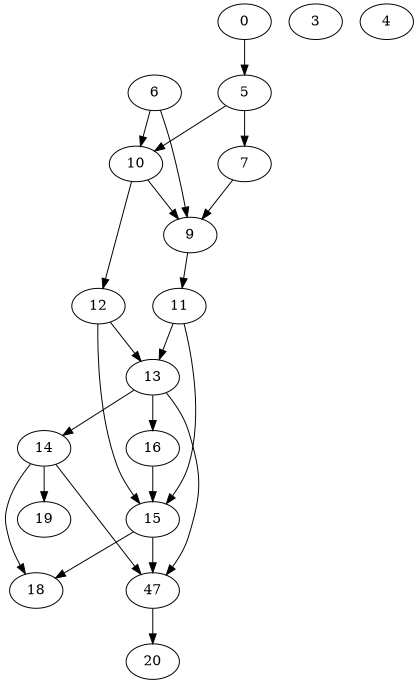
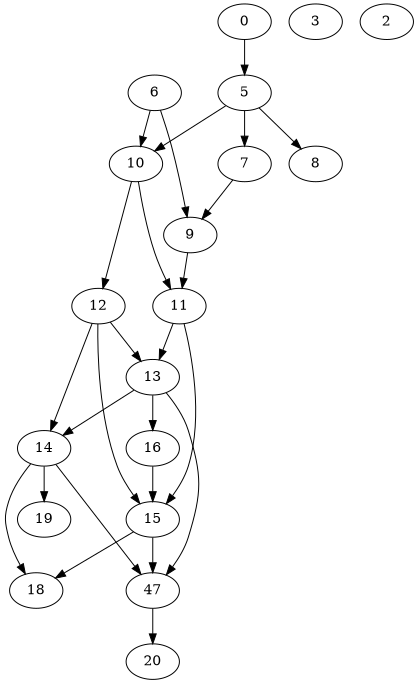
node "4": label "4" -> "2"
node "8": added
edge "10" -> "9": now "10" -> "11"
edge "12" -> "14": added
